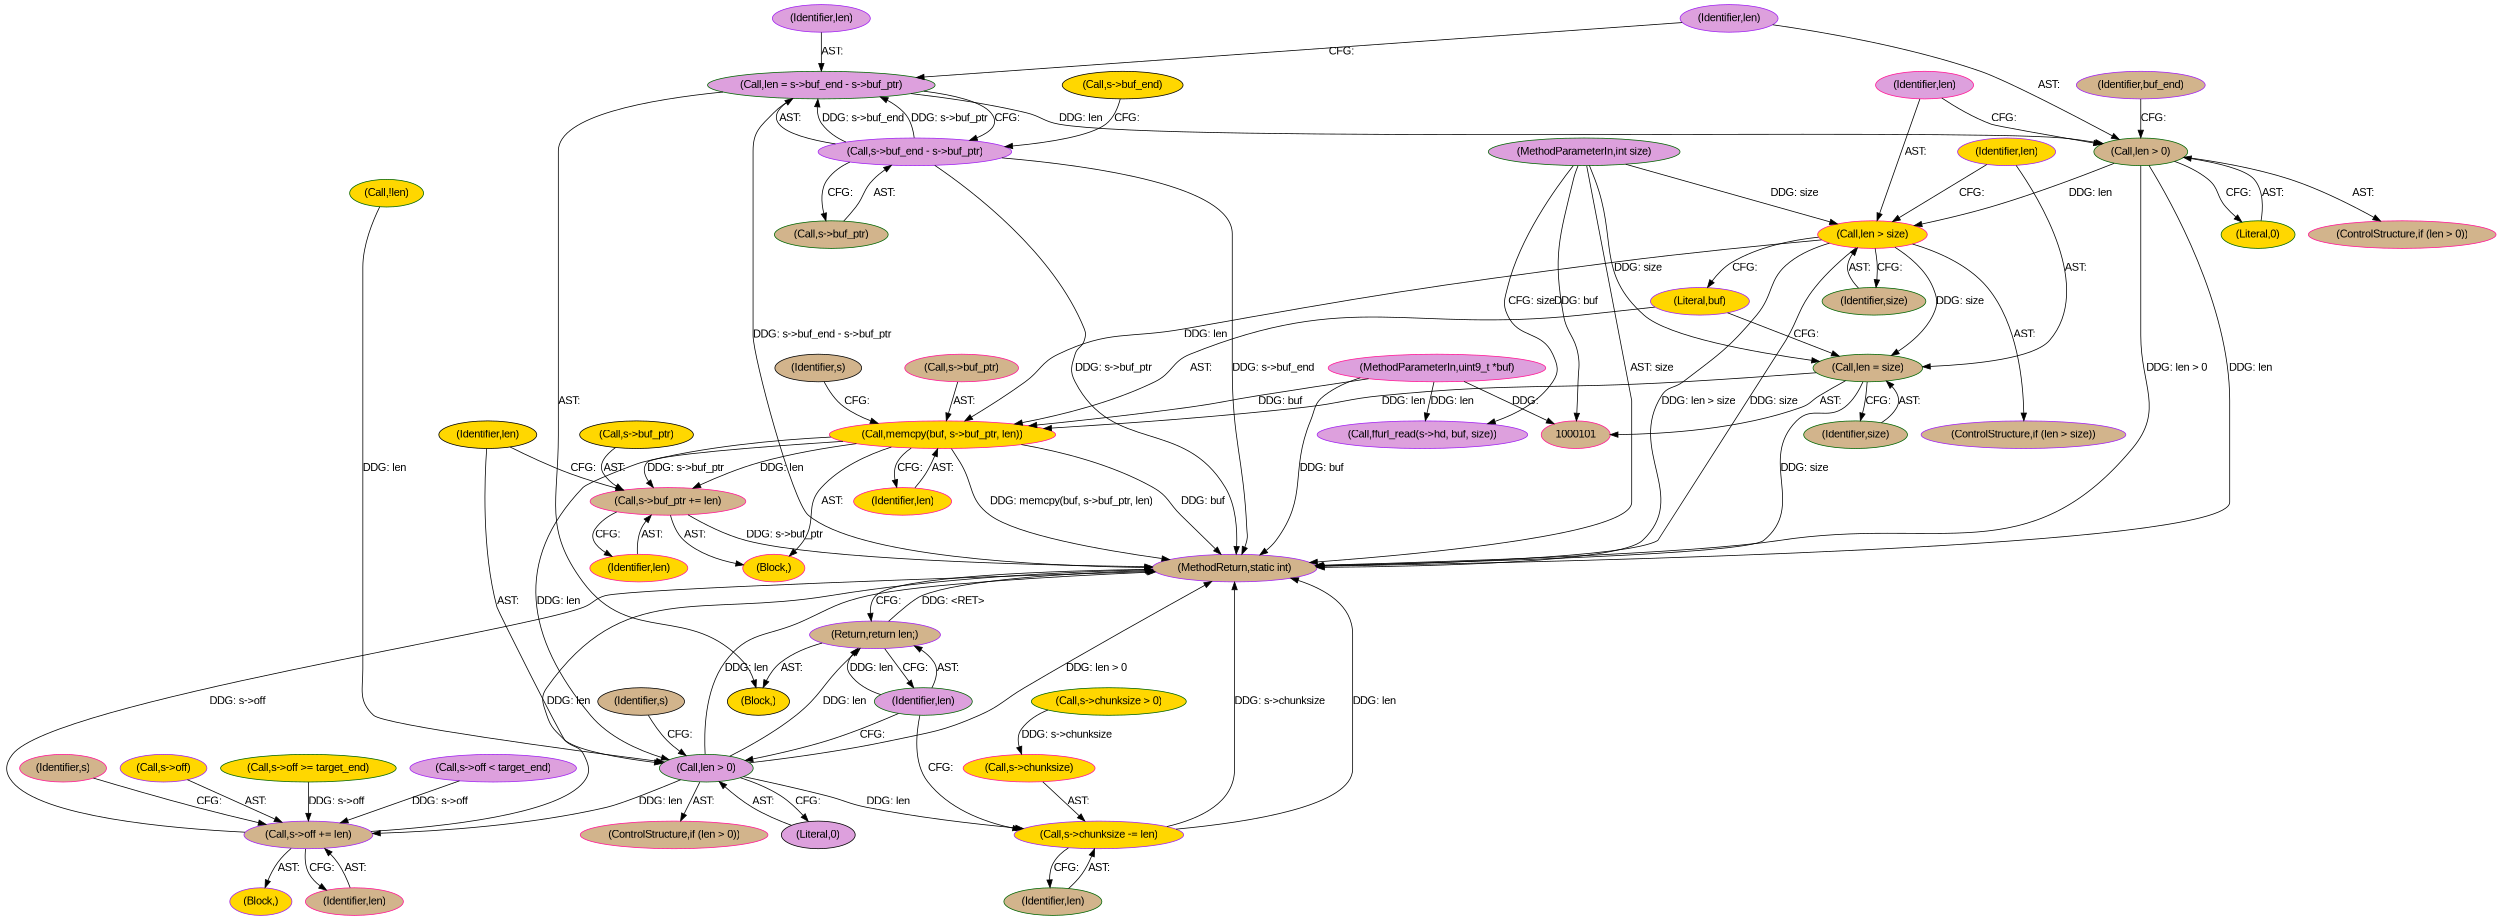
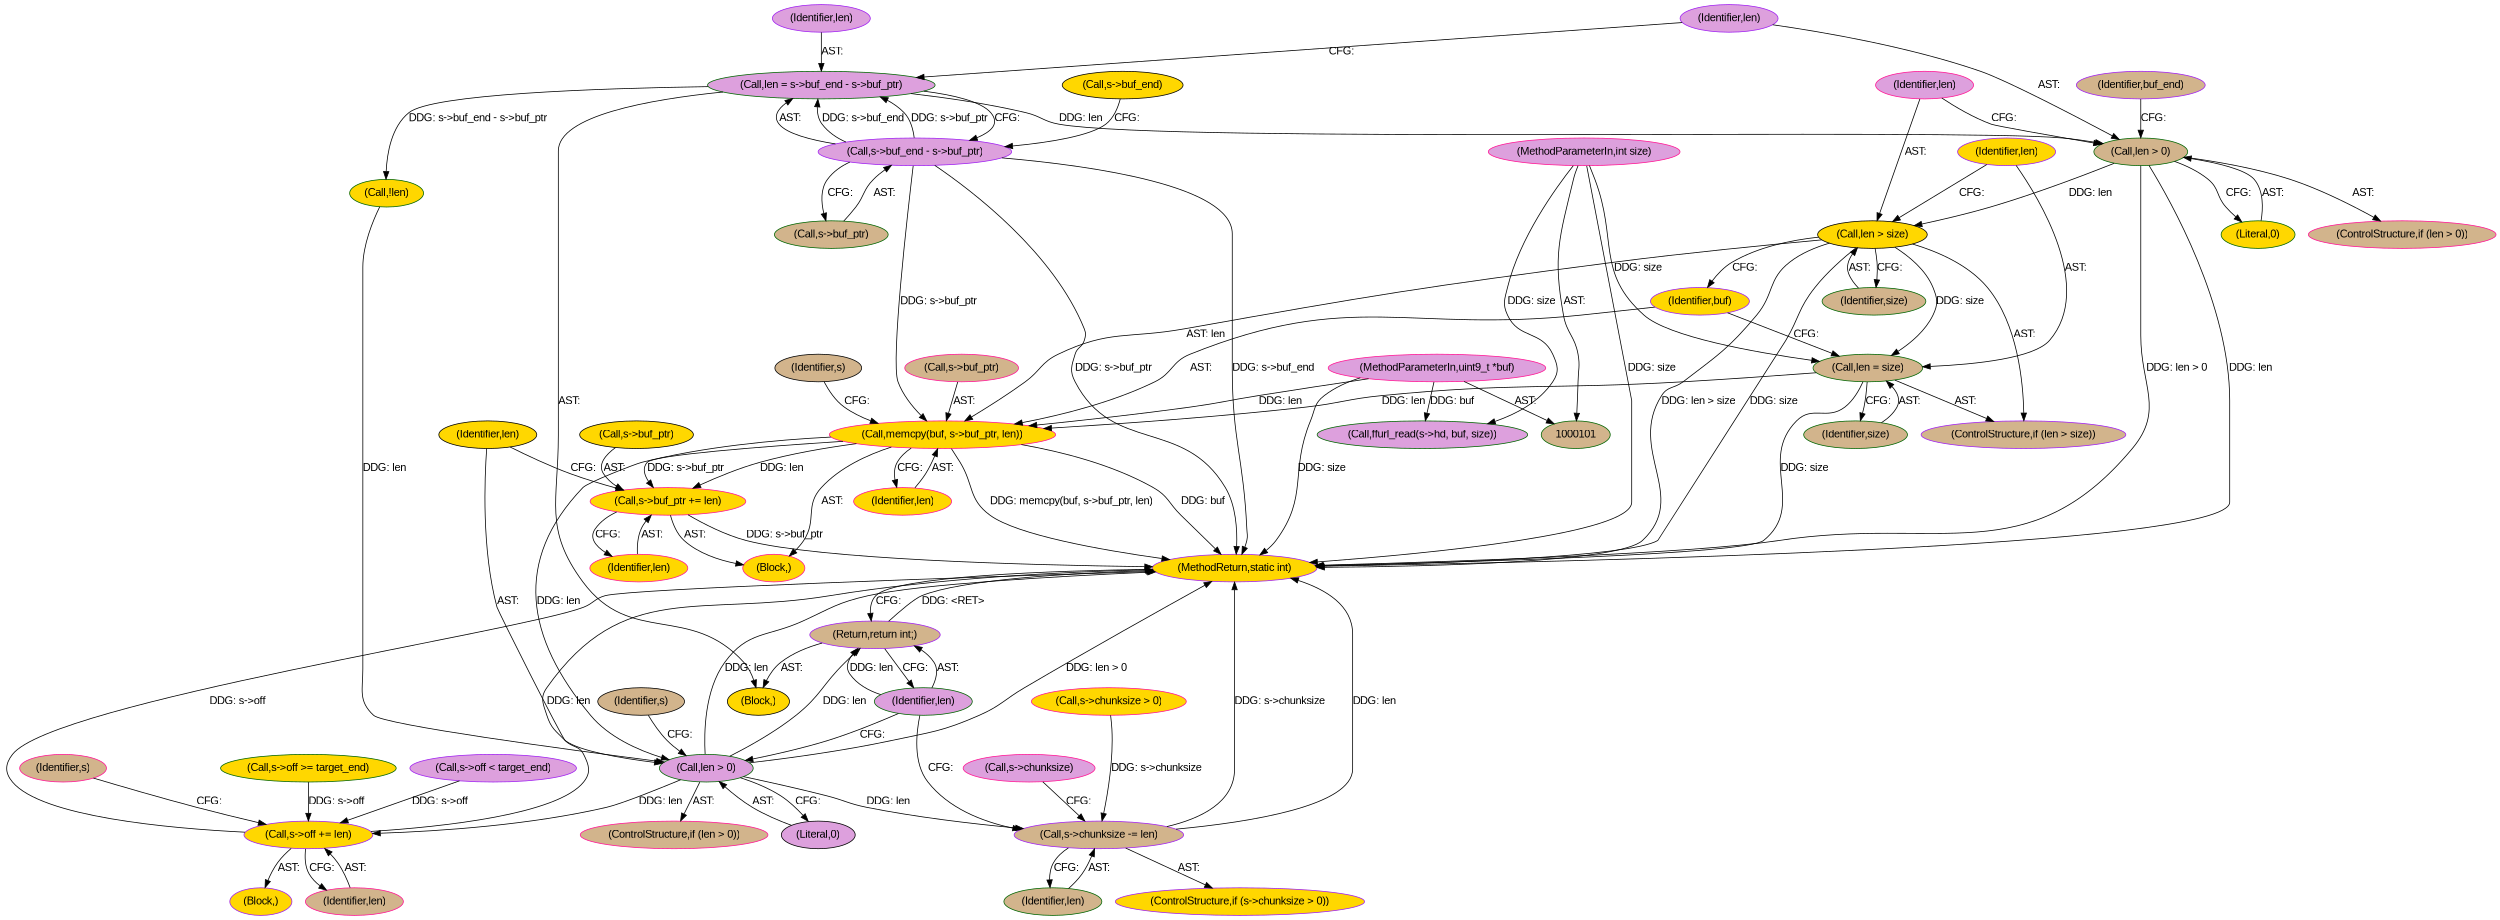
node "(MethodParameterIn,int size)": color darkgreen -> deeppink
edge "(MethodParameterIn,int size)" -> "(Call,len > size)": removed, label "DDG: size"
node "(Call,len > size)": color deeppink -> black
edge "(Call,s->buf_end - s->buf_ptr)" -> "(Call,memcpy(buf, s->buf_ptr, len))": added, label "DDG: s->buf_ptr"
edge "(MethodParameterIn,int size)" -> "(Call,ffurl_read(s->hd, buf, size))": label "CFG: size" -> "DDG: size"
edge "(MethodParameterIn,int size)" -> "1000101": label "DDG: buf" -> "AST: "
node "(Literal,buf)": label "(Literal,buf)" -> "(Identifier,buf)"
edge "(Call,len > size)" -> "(Call,memcpy(buf, s->buf_ptr, len))": label "DDG: len" -> "AST: len"
edge "(MethodParameterIn,int size)" -> "(MethodReturn,static int)": label "AST: size" -> "DDG: size"
edge "(MethodParameterIn,uint9_t *buf)" -> "(Call,memcpy(buf, s->buf_ptr, len))": label "DDG: buf" -> "DDG: len"
edge "(MethodParameterIn,uint9_t *buf)" -> "(Call,ffurl_read(s->hd, buf, size))": label "DDG: len" -> "DDG: buf"
edge "(MethodParameterIn,uint9_t *buf)" -> "1000101": label "DDG: " -> "AST: "
edge "(Call,len = size)" -> "1000101": now "(Call,len = size)" -> "(ControlStructure,if (len > size))"
node "(Call,ffurl_read(s->hd, buf, size))": color purple -> darkgreen
node "1000101": color deeppink -> darkgreen
edge "(MethodParameterIn,uint9_t *buf)" -> "(MethodReturn,static int)": label "DDG: buf" -> "DDG: size"
edge "(Call,len = s->buf_end - s->buf_ptr)" -> "(MethodReturn,static int)": now "(Call,len = s->buf_end - s->buf_ptr)" -> "(Call,!len)"
node "(Call,s->buf_ptr += len)": fillcolor tan -> gold
node "(MethodReturn,static int)": fillcolor tan -> gold
node "(Return,return len;)": label "(Return,return len;)" -> "(Return,return int;)"
node "(Call,s->chunksize > 0)": color darkgreen -> deeppink
edge "(Call,s->chunksize > 0)" -> "(Call,s->chunksize)": now "(Call,s->chunksize > 0)" -> "(Call,s->chunksize -= len)"
node "(Call,s->off)": removed
node "(Call,s->chunksize)": fillcolor gold -> plum
edge "(Call,s->chunksize)" -> "(Call,s->chunksize -= len)": label "AST: " -> "CFG: "
node "(Call,s->off += len)": fillcolor tan -> gold
node "(Call,s->chunksize -= len)": fillcolor gold -> tan
node "(ControlStructure,if (s->chunksize > 0))": added
